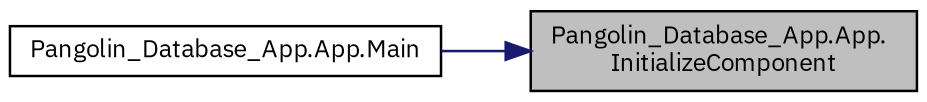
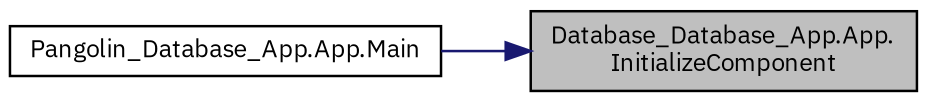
node "Pangolin_Database_App.App. InitializeComponent": label "Pangolin_Database_App.App. InitializeComponent" -> "Database_Database_App.App. InitializeComponent"
